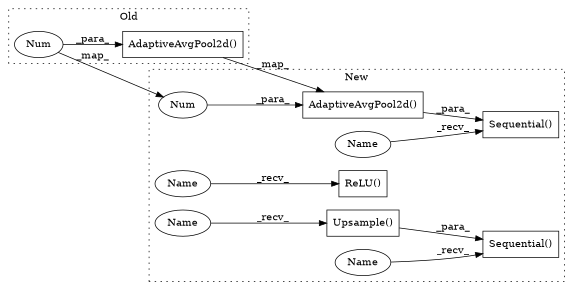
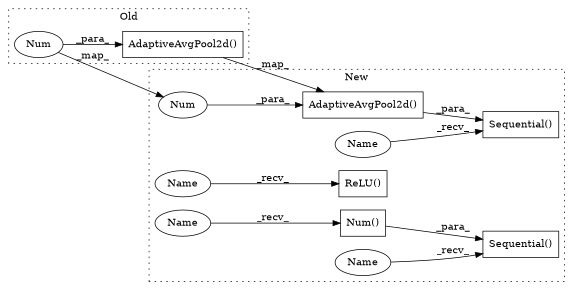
node "Upsample()": label "Upsample()" -> "Num()"
